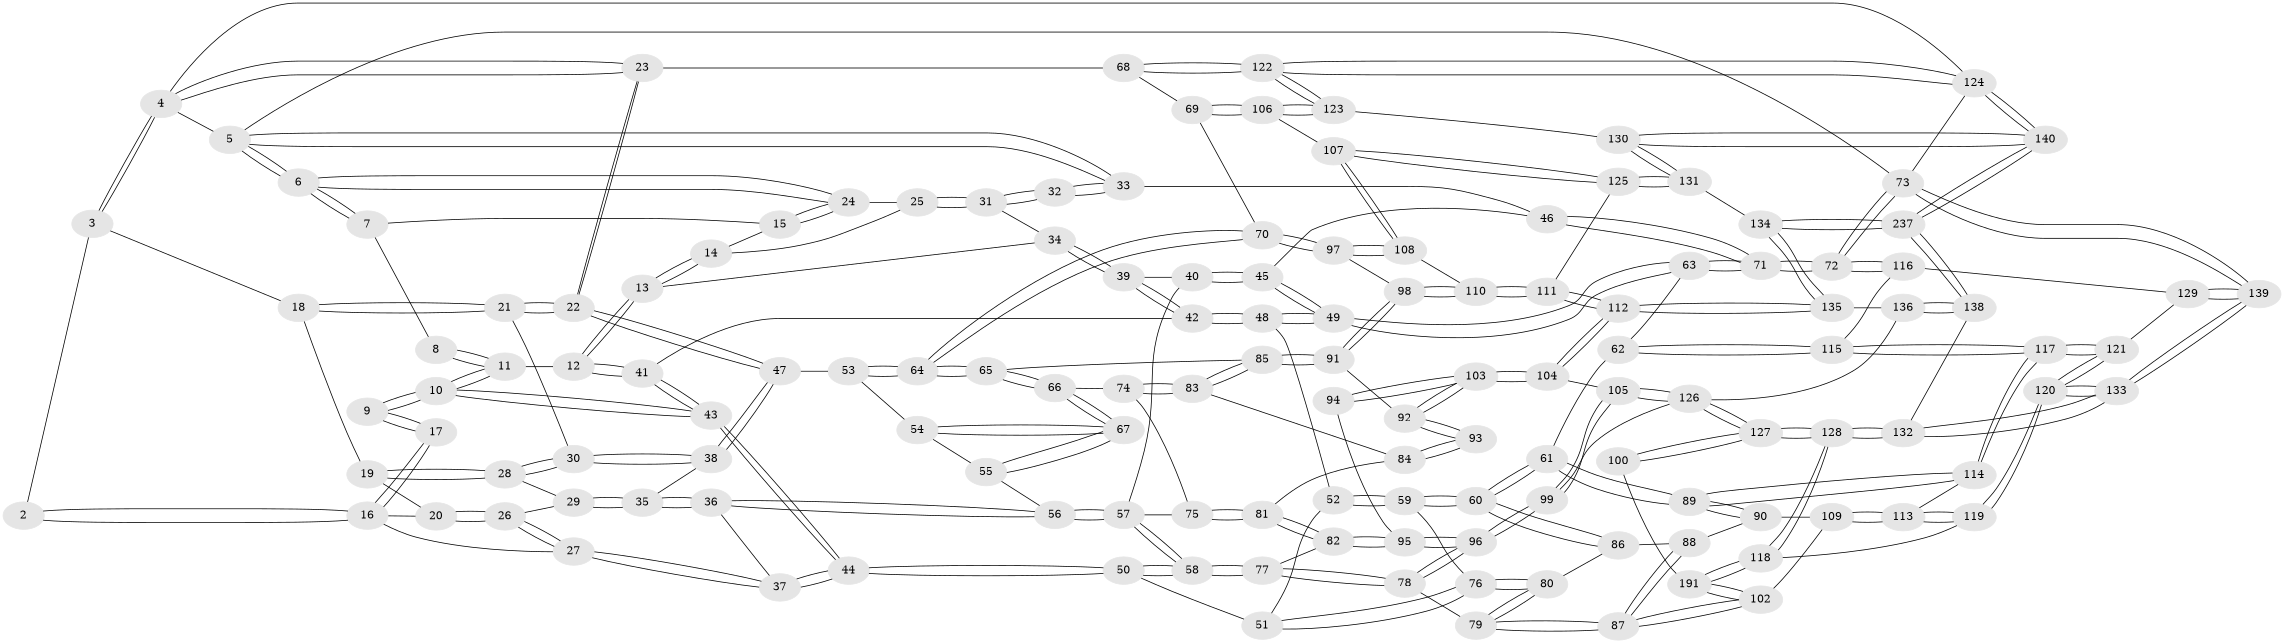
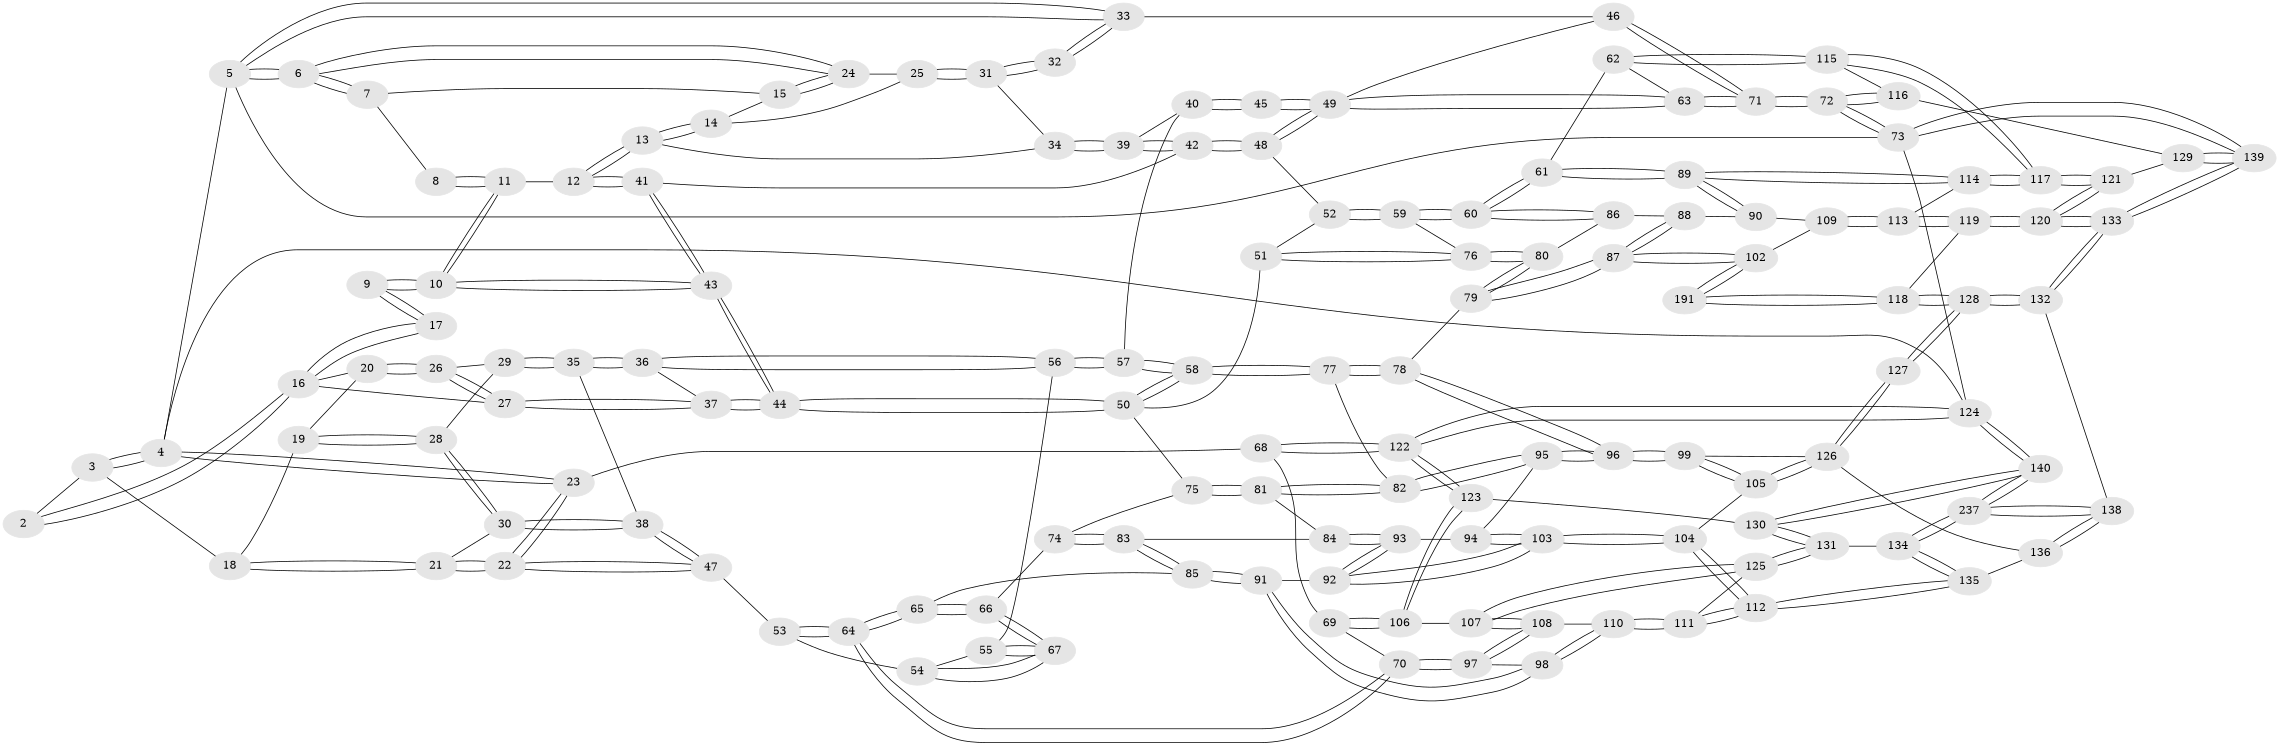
edge "46" -- "45": now "46" -- "49"
node "100": removed
edge "57" -- "75": now "50" -- "75"
edge "93" -- "94": added
